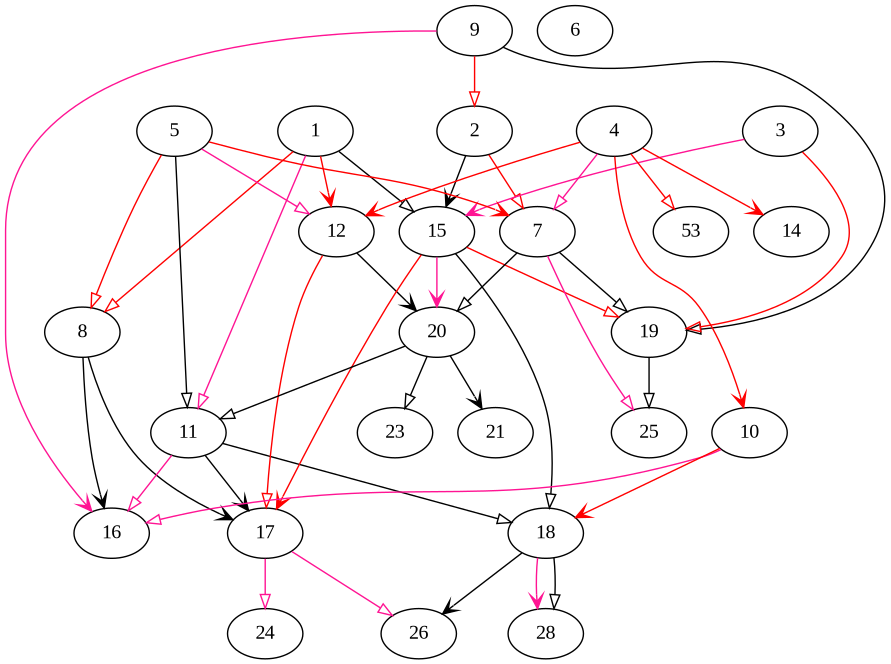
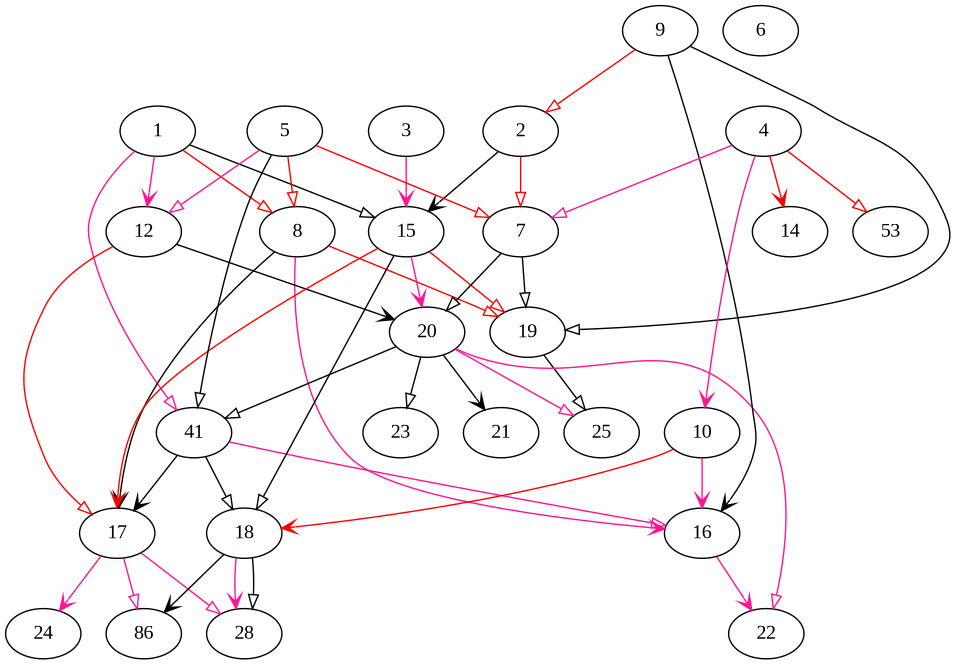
edge "9" -> "16": color deeppink -> black
edge "5" -> "7": arrowhead vee -> onormal
edge "4" -> "12": removed
edge "1" -> "12": color red -> deeppink
edge "3" -> "19": now "8" -> "19"
edge "4" -> "10": color red -> deeppink
edge "7" -> "25": now "20" -> "25"
edge "8" -> "16": color black -> deeppink
node "11": label "11" -> "41"
edge "10" -> "16": arrowhead onormal -> vee
edge "17" -> "24": arrowhead onormal -> vee
edge "17" -> "28": added
node "26": label "26" -> "86"
node "22": added
